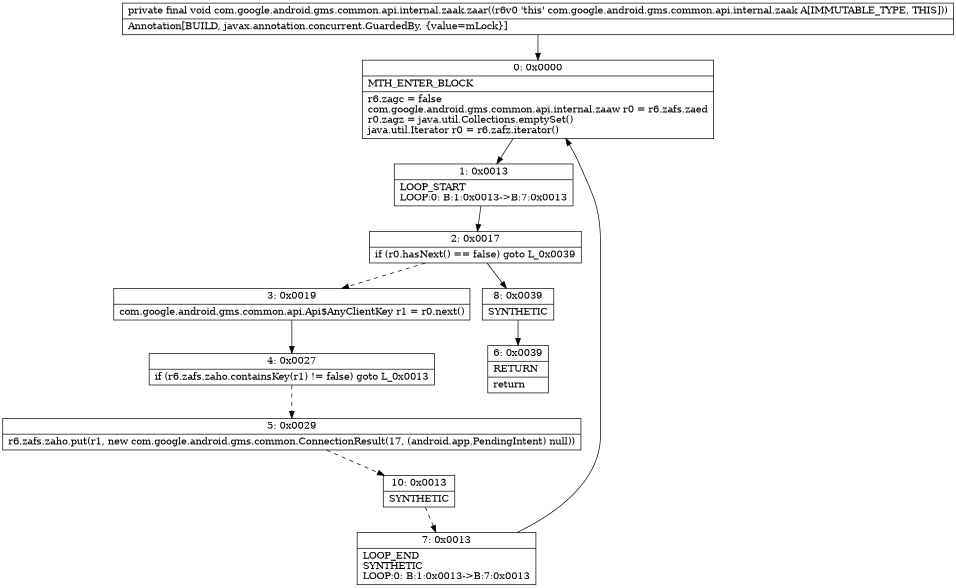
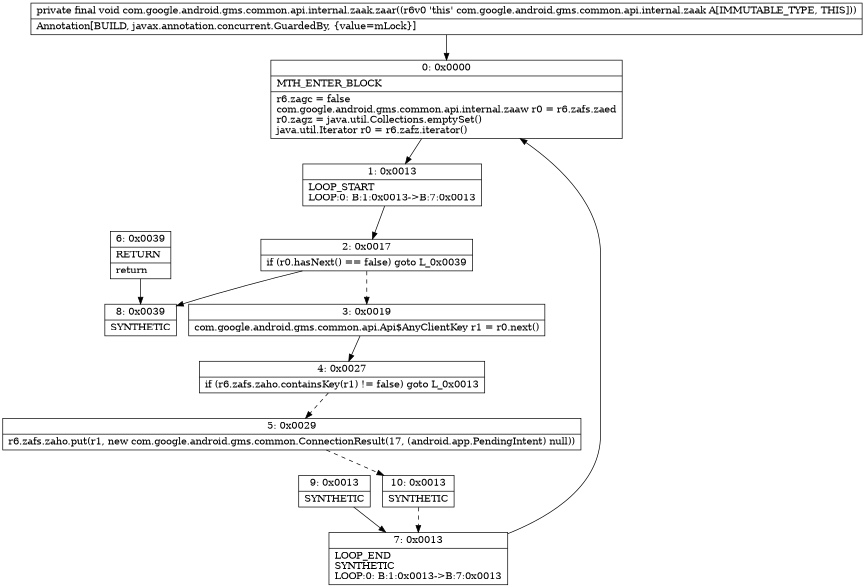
edge "8: 0x0039" -> "6: 0x0039": reversed
node "9: 0x0013": added
